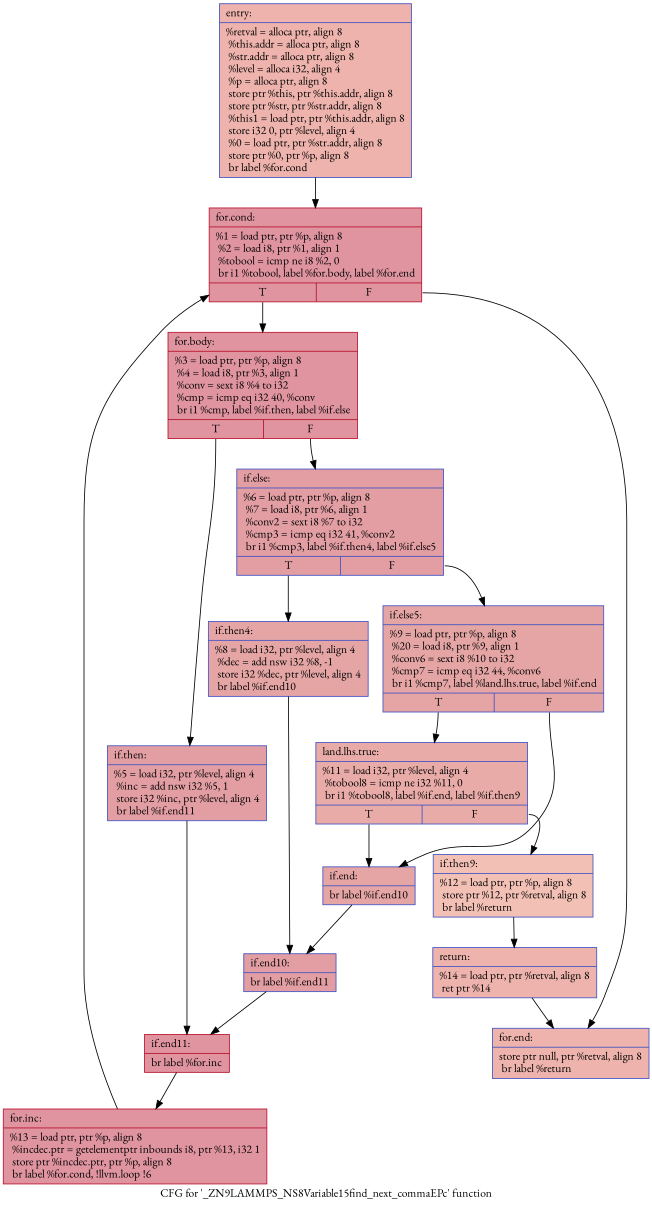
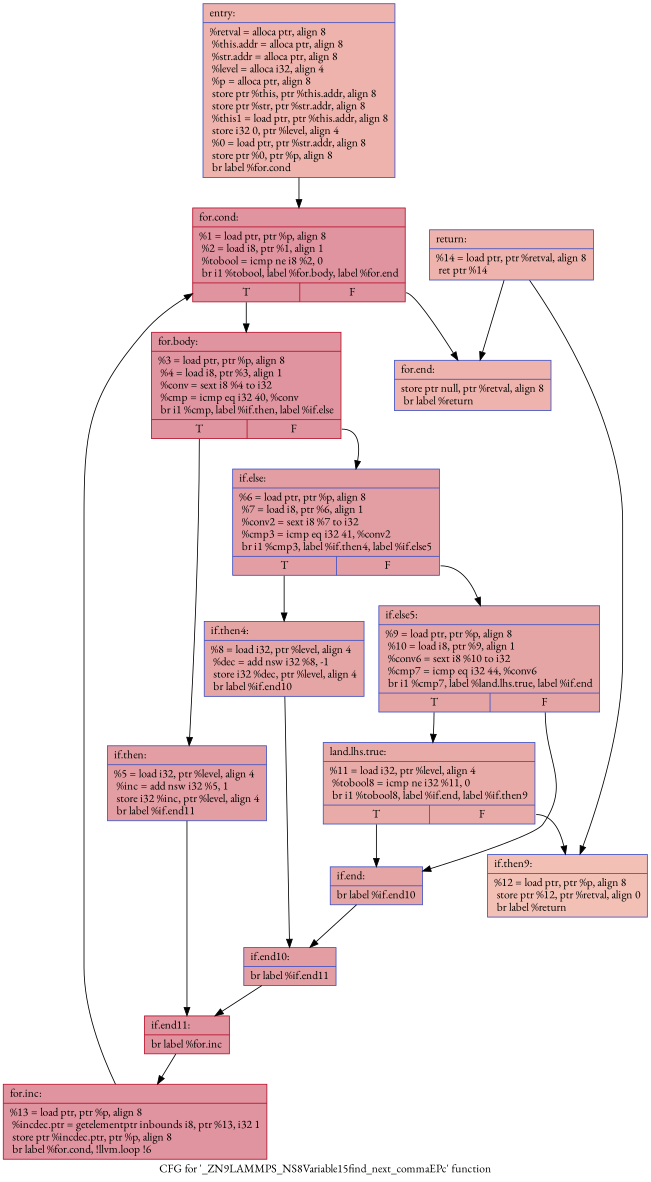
node "if.else5:": text "%20 = load i8, ptr %9, align 1" -> "%10 = load i8, ptr %9, align 1"
node "if.then9:": text "store ptr %12, ptr %retval, align 8" -> "store ptr %12, ptr %retval, align 0"
edge "if.then9:" -> "return:": reversed
